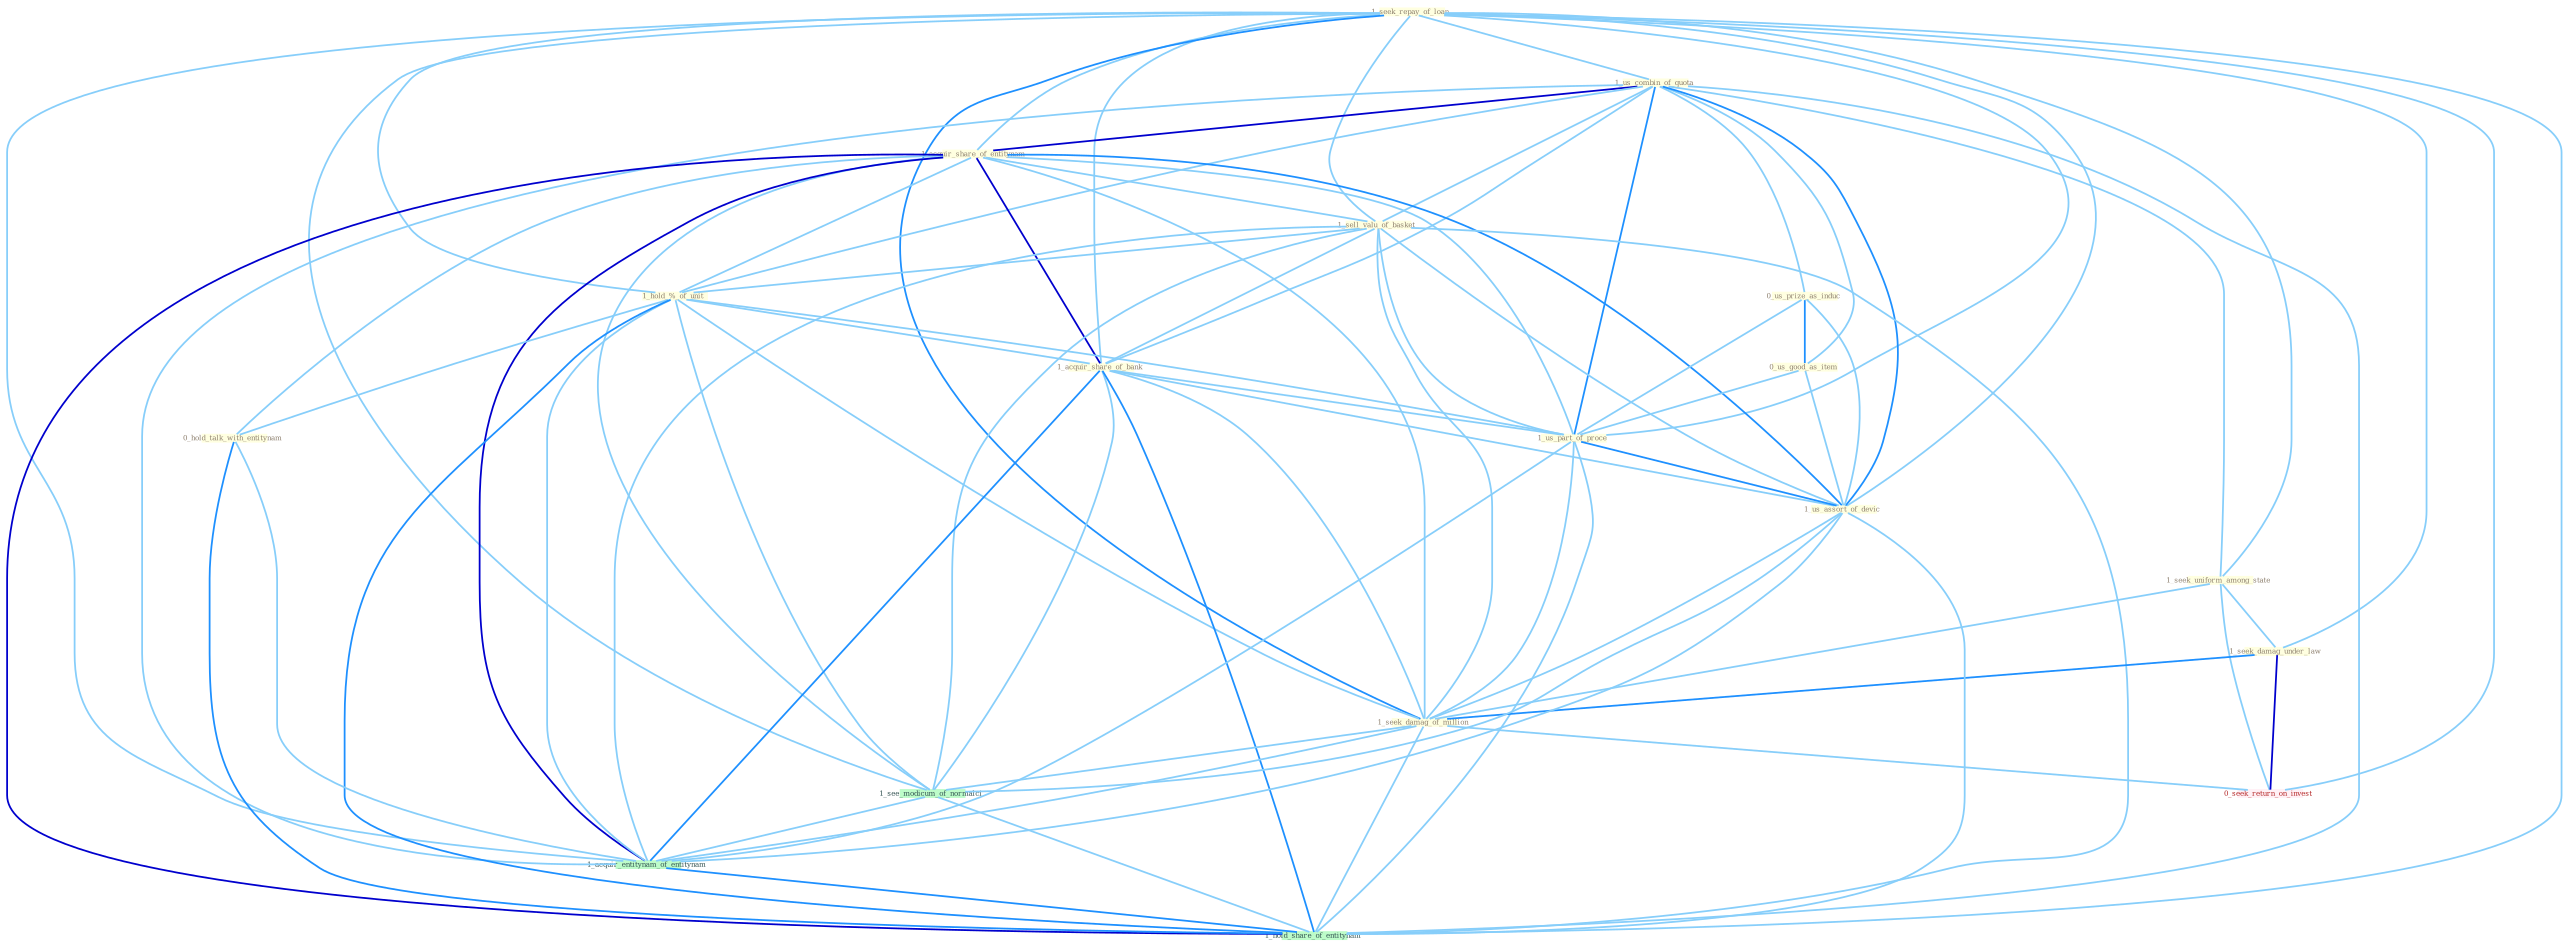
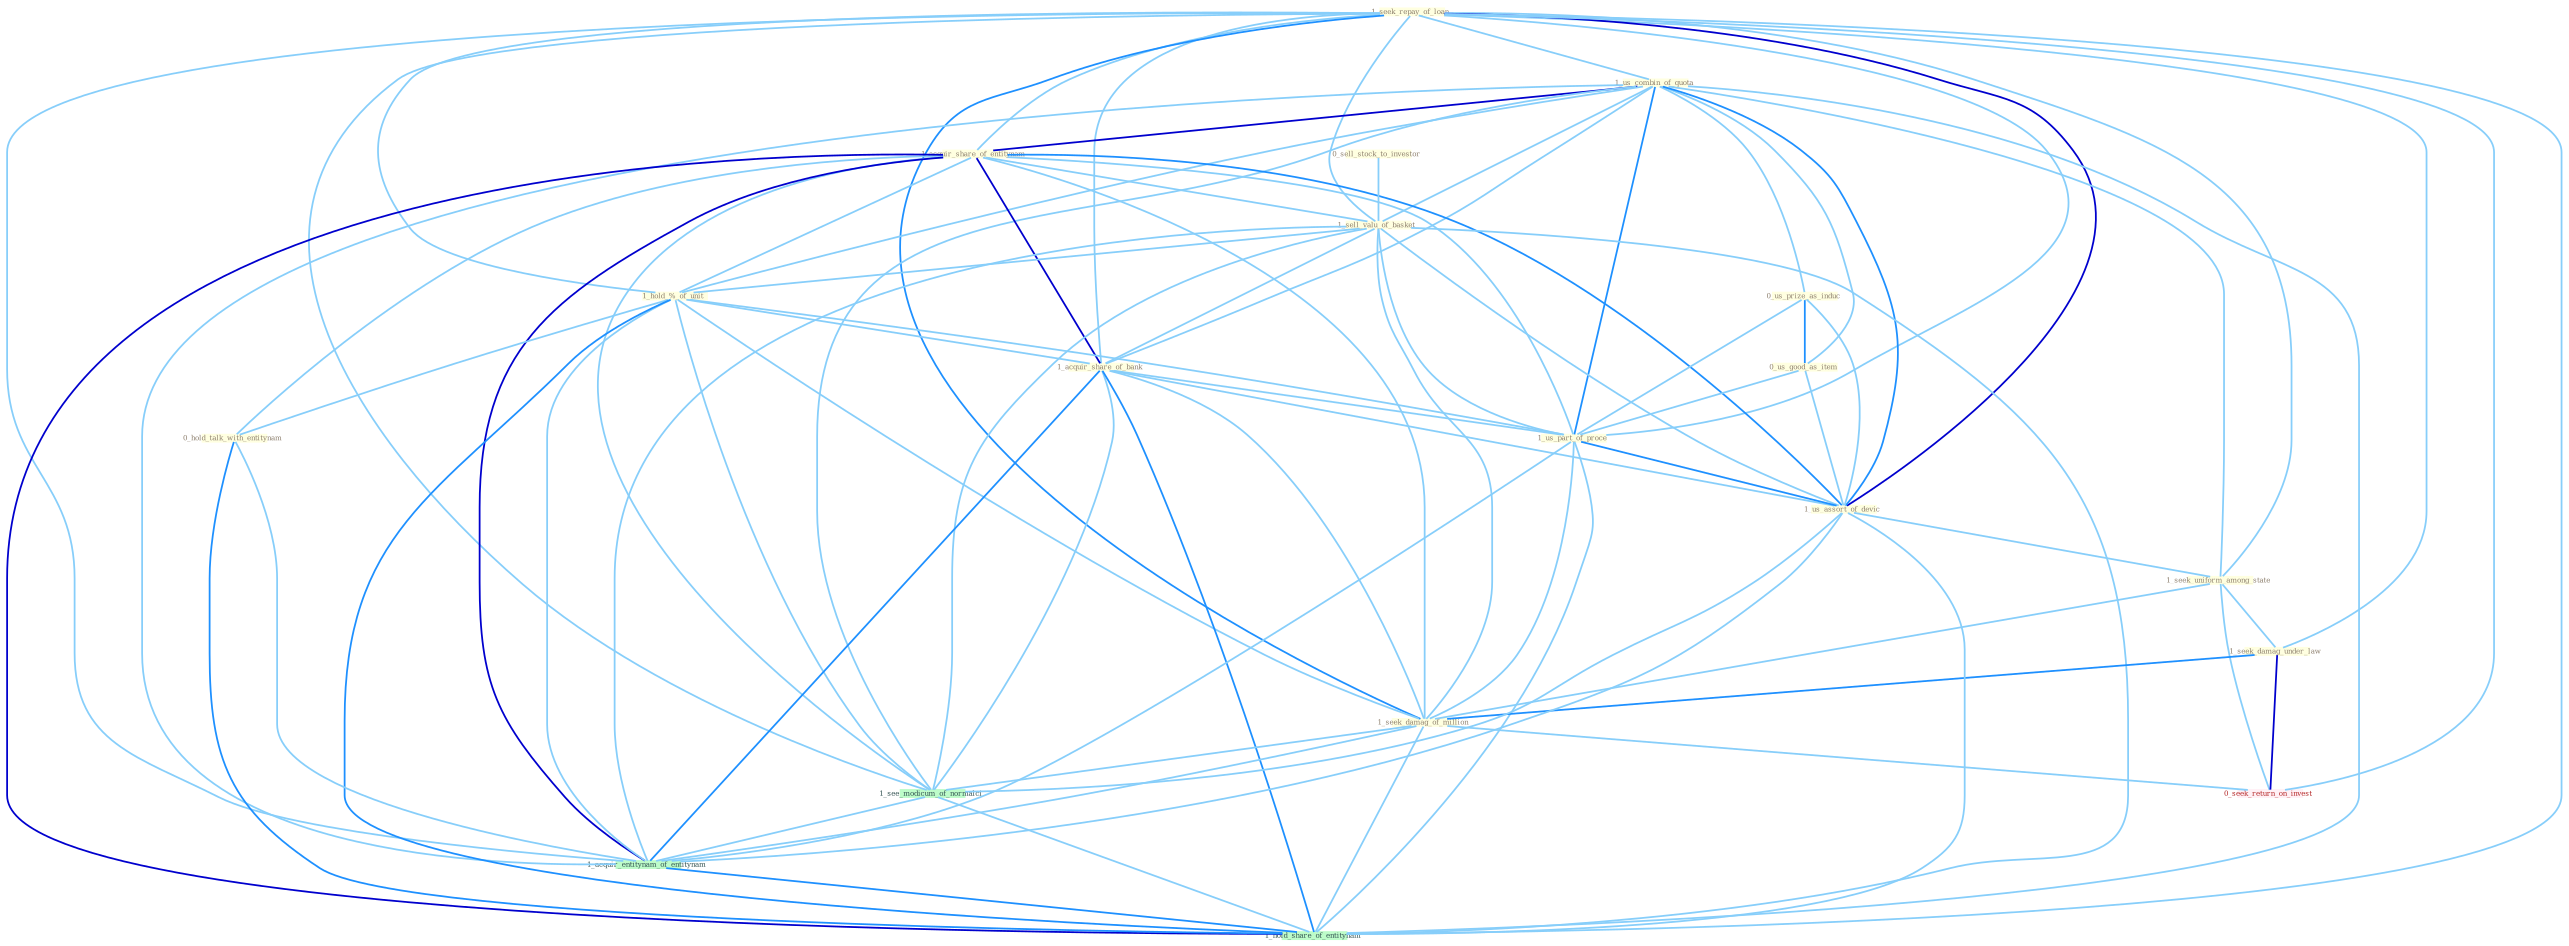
edge "1_seek_repay_of_loan" -- "1_us_assort_of_devic": color #87cefa -> #0000cd
node "0_sell_stock_to_investor": added
edge "1_us_combin_of_quota" -- "1_see_modicum_of_normalci": added
edge "1_us_assort_of_devic" -- "1_seek_damag_of_million": now "1_us_assort_of_devic" -- "1_seek_uniform_among_state"
